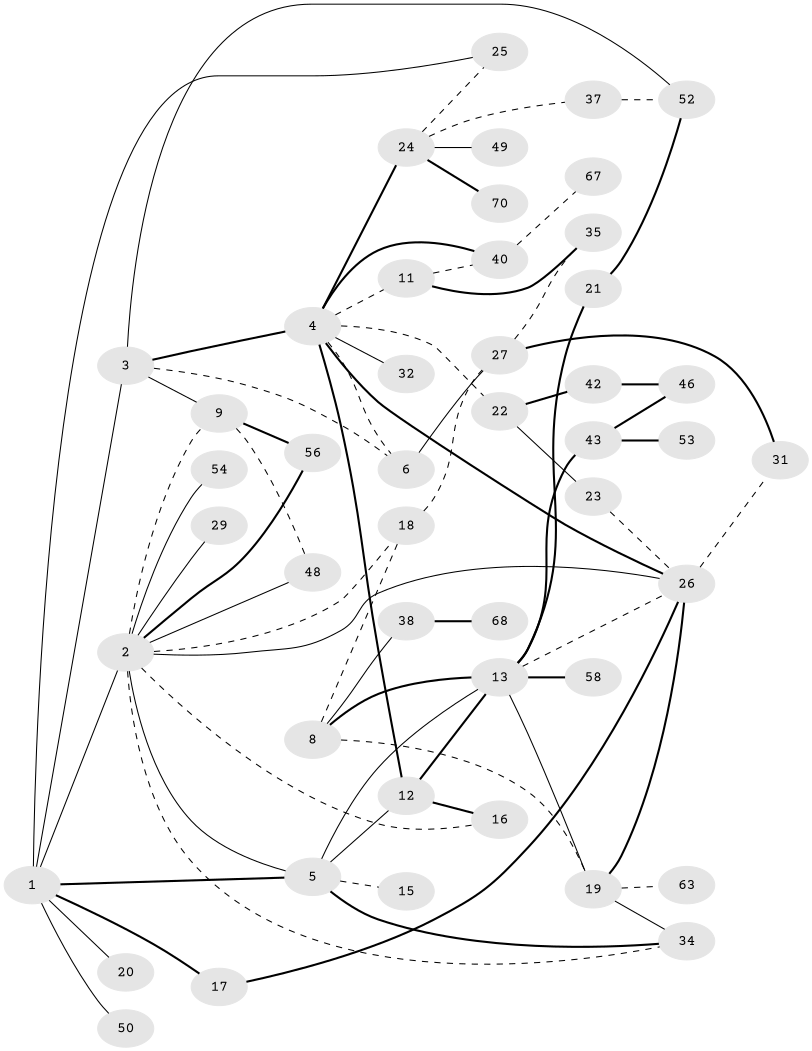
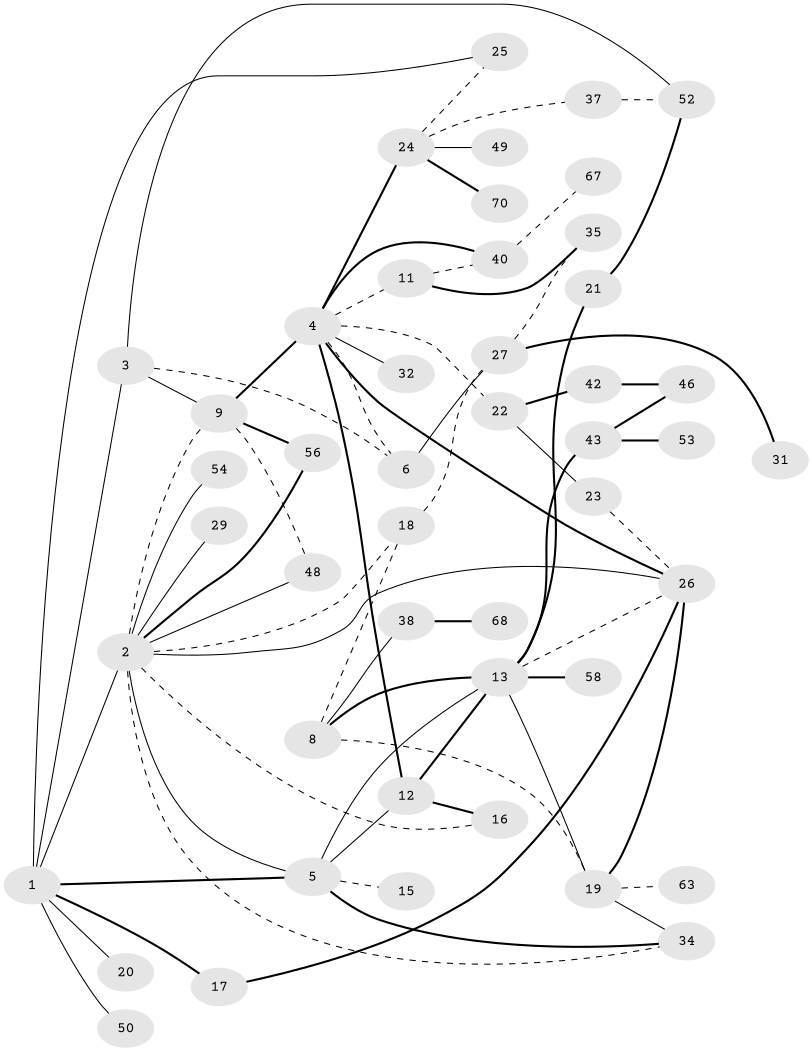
edge "4" -- "3": now "4" -- "9"
edge "31" -- "26": removed
